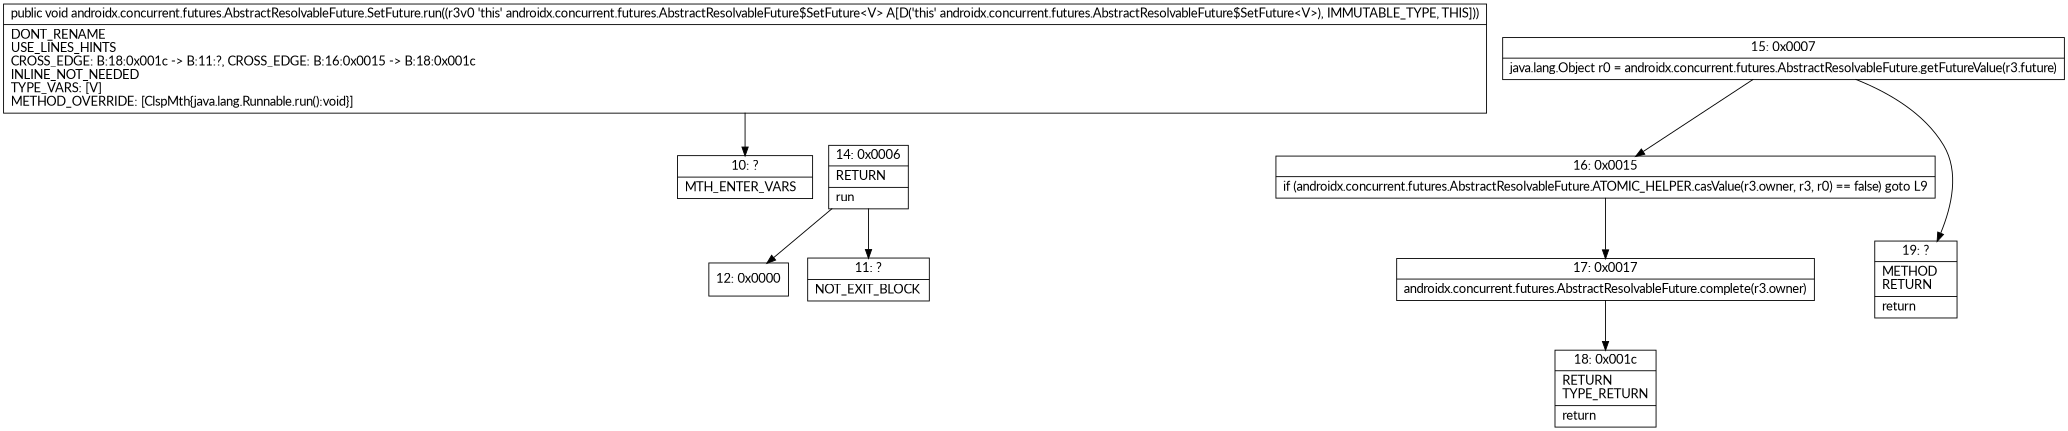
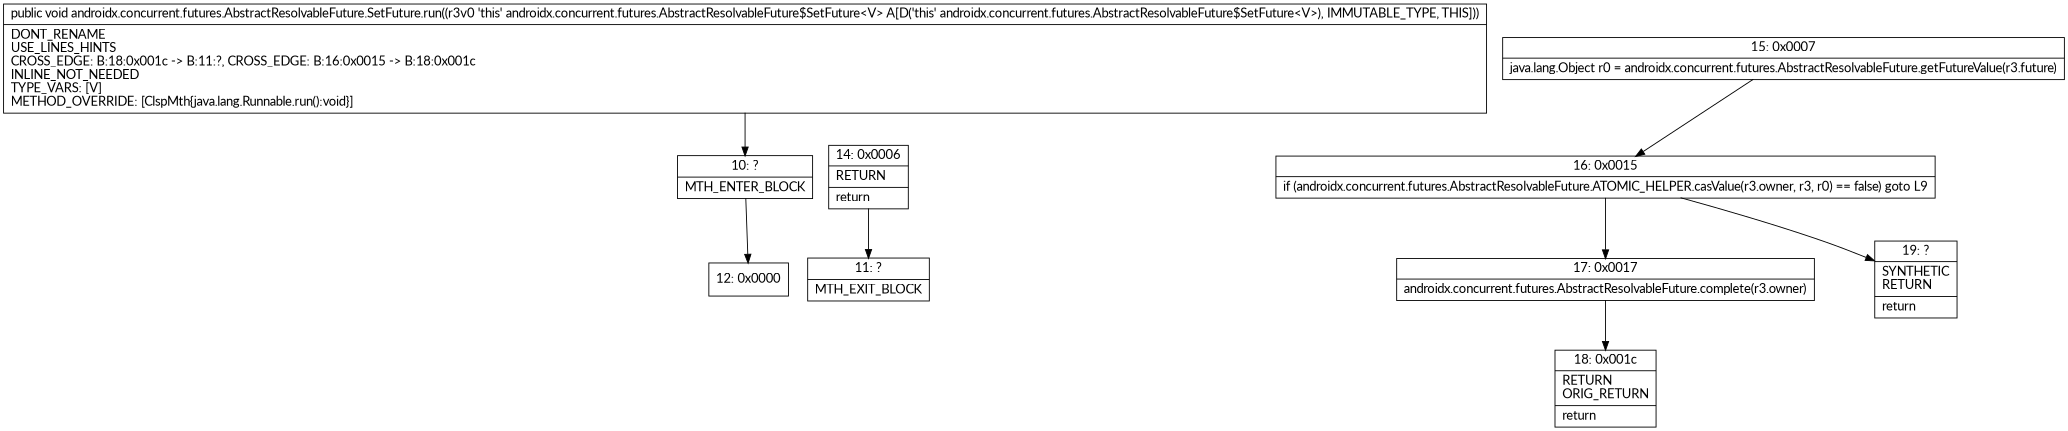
edge "15: 0x0007" -> "19: ?": now "16: 0x0015" -> "19: ?"
node "10: ?": text "MTH_ENTER_VARS" -> "MTH_ENTER_BLOCK"
node "14: 0x0006": text "run" -> "return"
edge "14: 0x0006" -> "12: 0x0000": now "10: ?" -> "12: 0x0000"
node "19: ?": text "METHOD" -> "SYNTHETIC"
node "11: ?": text "NOT_EXIT_BLOCK" -> "MTH_EXIT_BLOCK"
node "18: 0x001c": text "TYPE_RETURN" -> "ORIG_RETURN"
